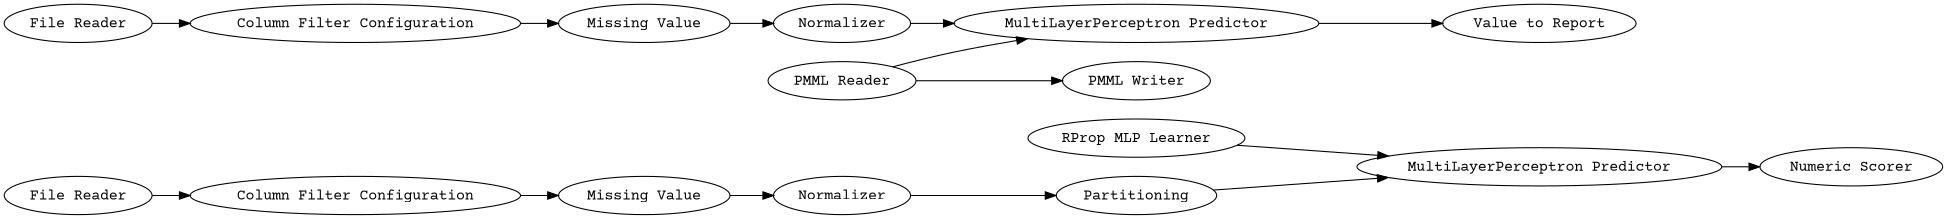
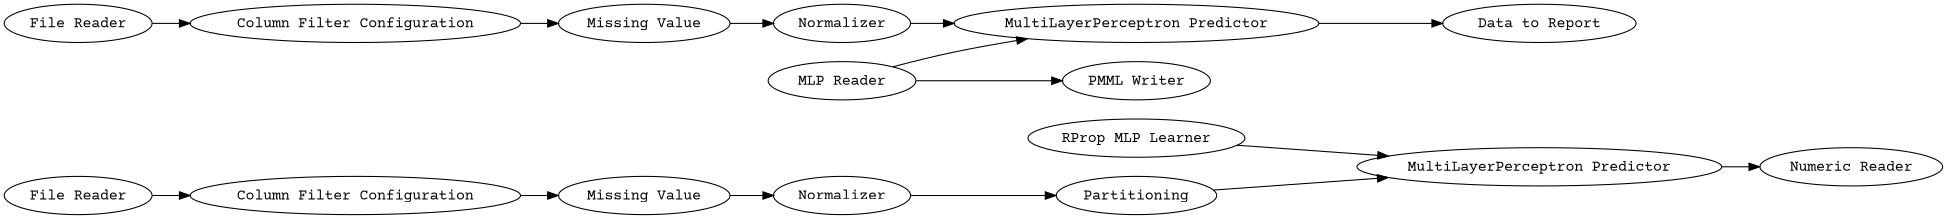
node "Value to Report": label "Value to Report" -> "Data to Report"
node "PMML Reader": label "PMML Reader" -> "MLP Reader"
node "Numeric Scorer": label "Numeric Scorer" -> "Numeric Reader"
